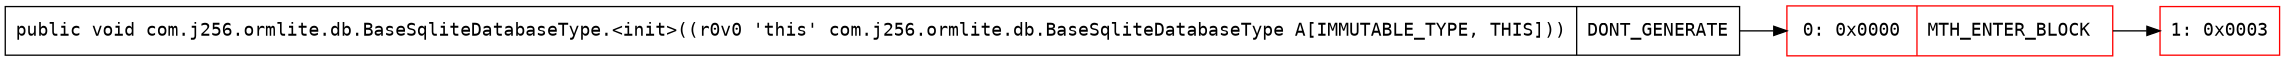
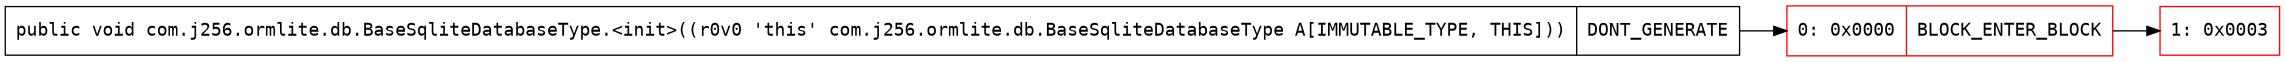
node "0: 0x0000": text "MTH_ENTER_BLOCK" -> "BLOCK_ENTER_BLOCK"
